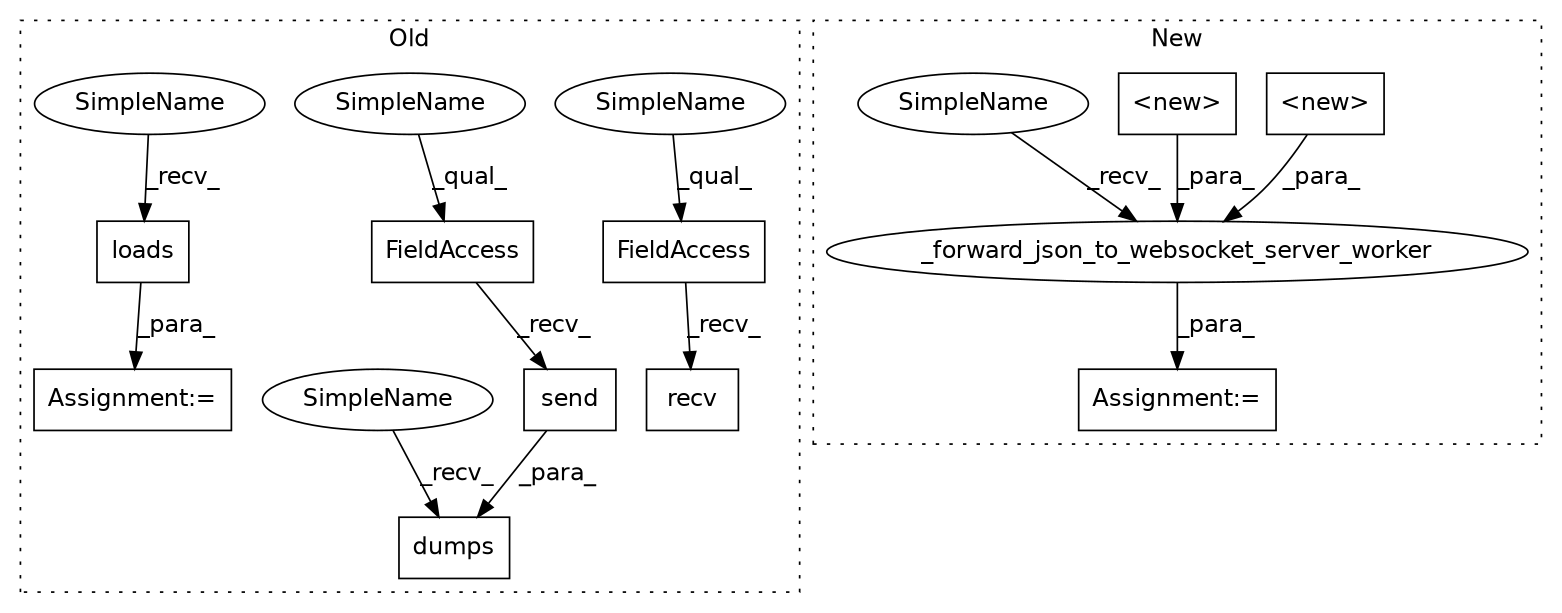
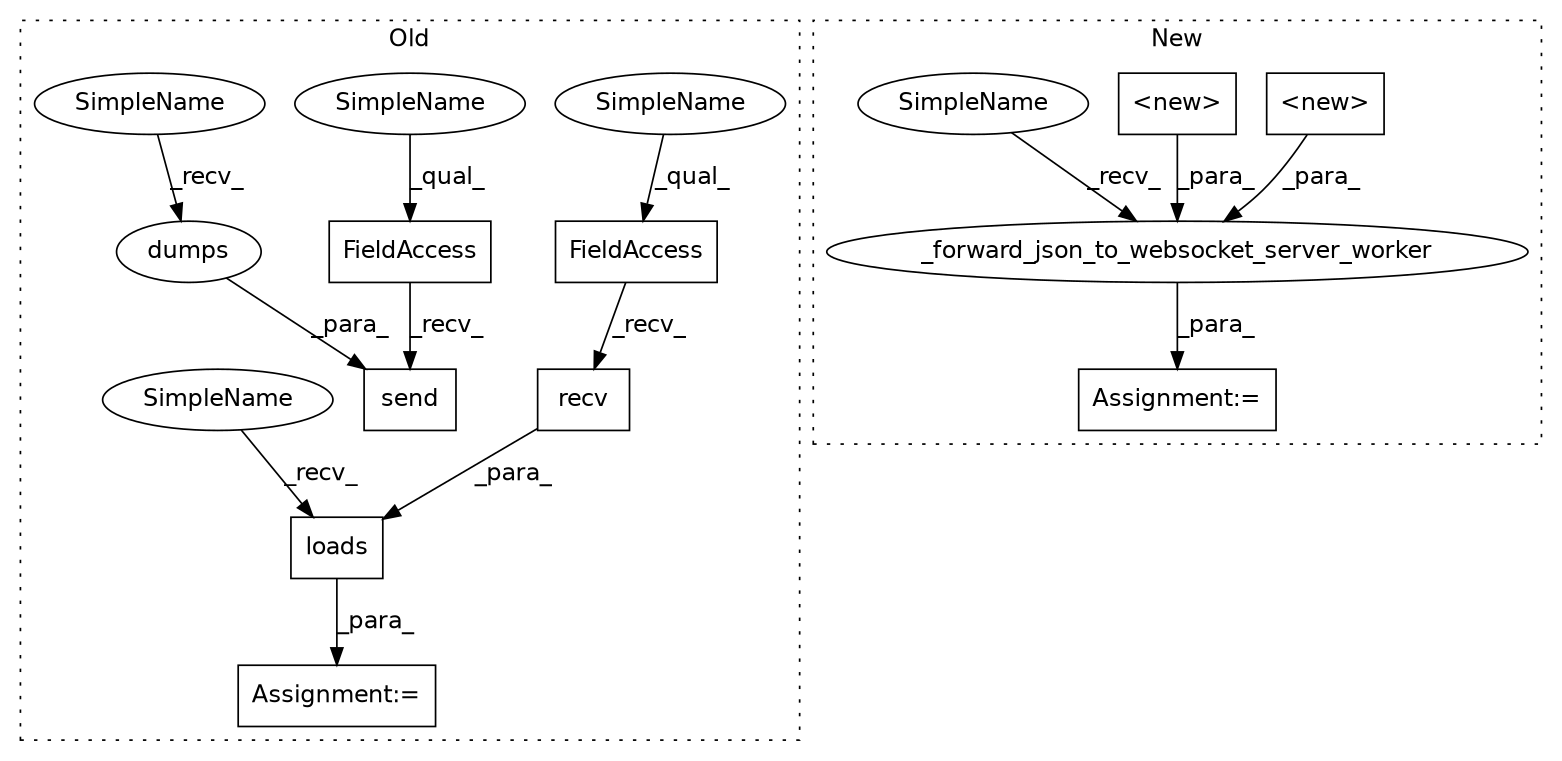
edge "send" -> "dumps": reversed
edge "recv" -> "loads": added, label "_para_"
node "dumps": shape box -> ellipse
